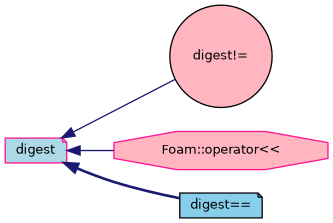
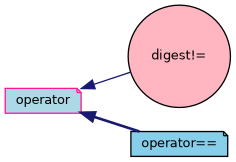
node "digest": label "digest" -> "operator"
node "Foam::operator<<": removed
node "digest==": label "digest==" -> "operator=="
